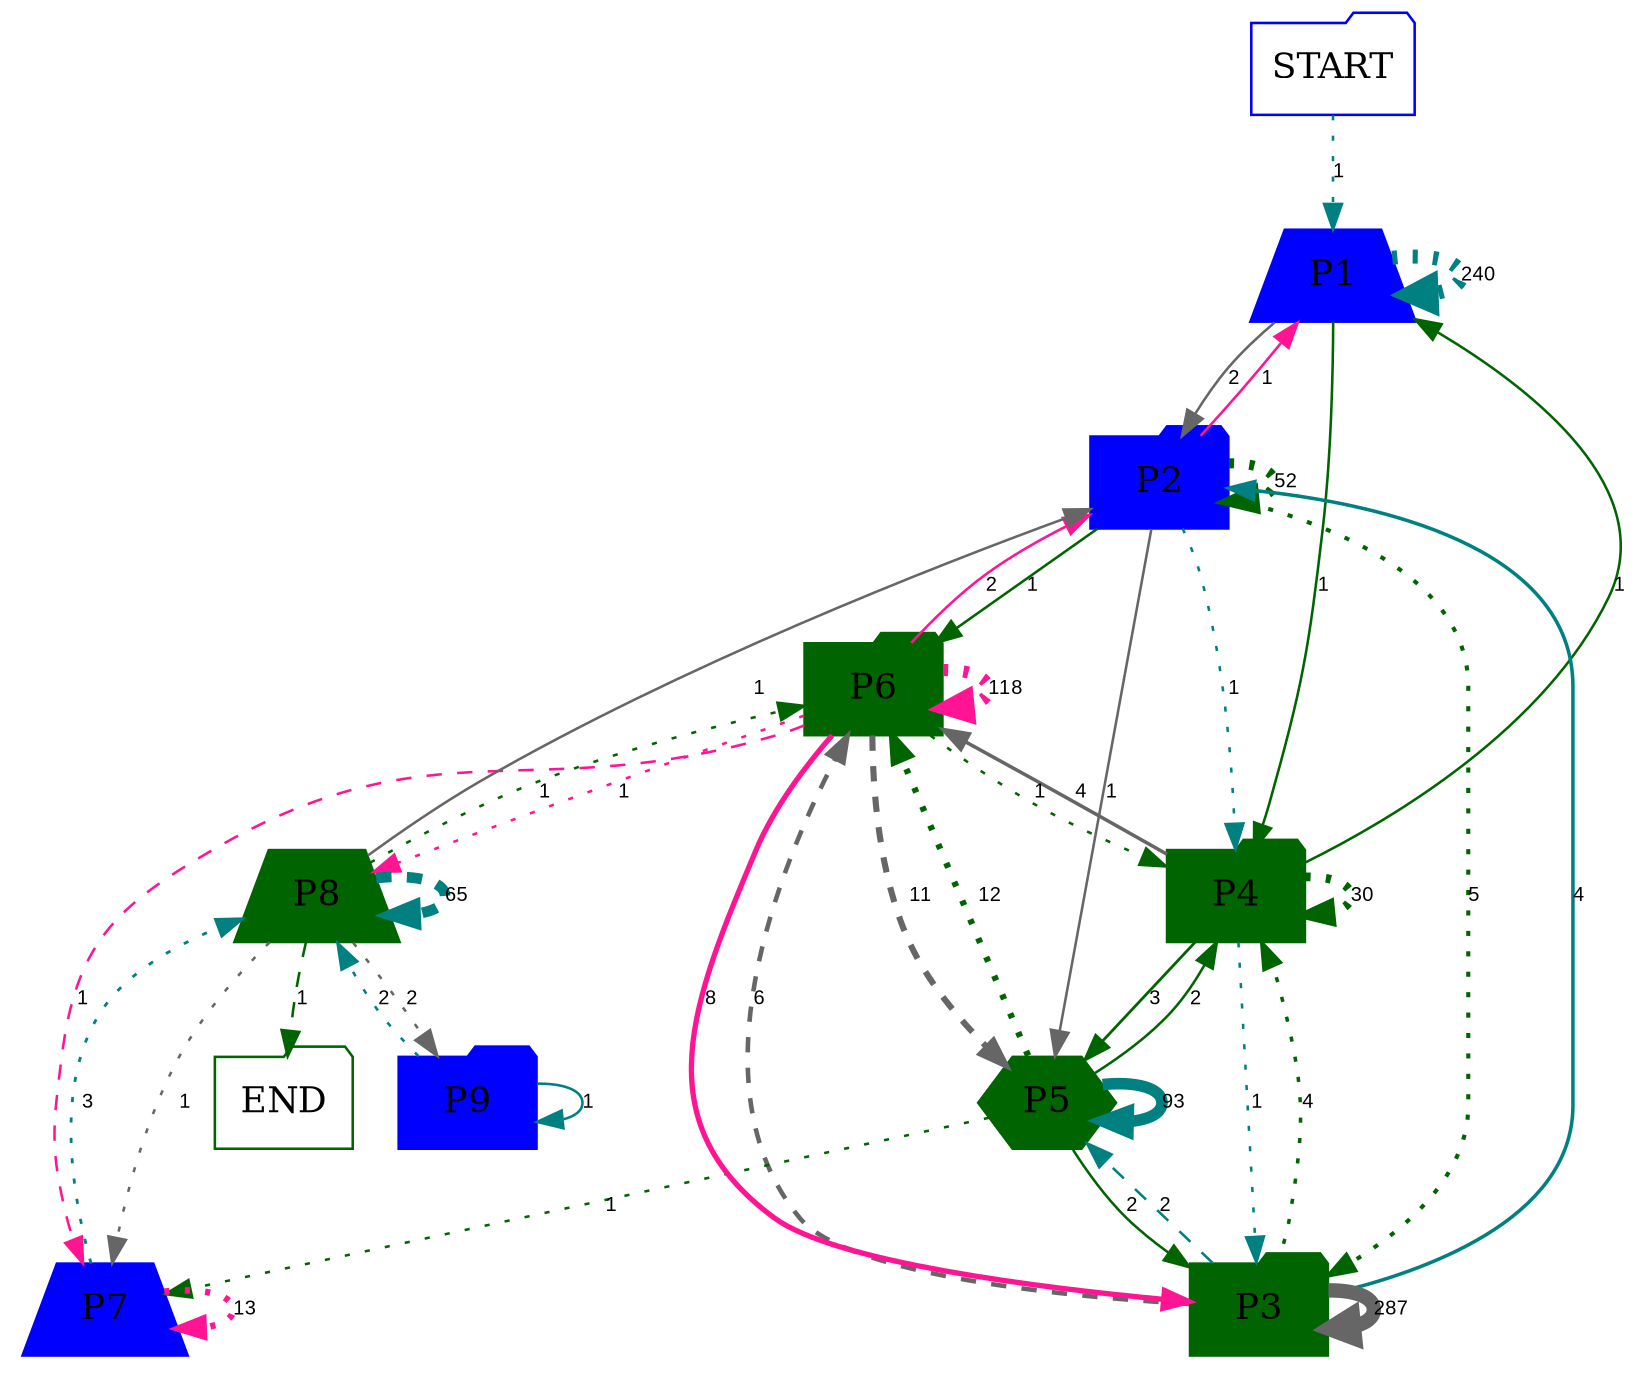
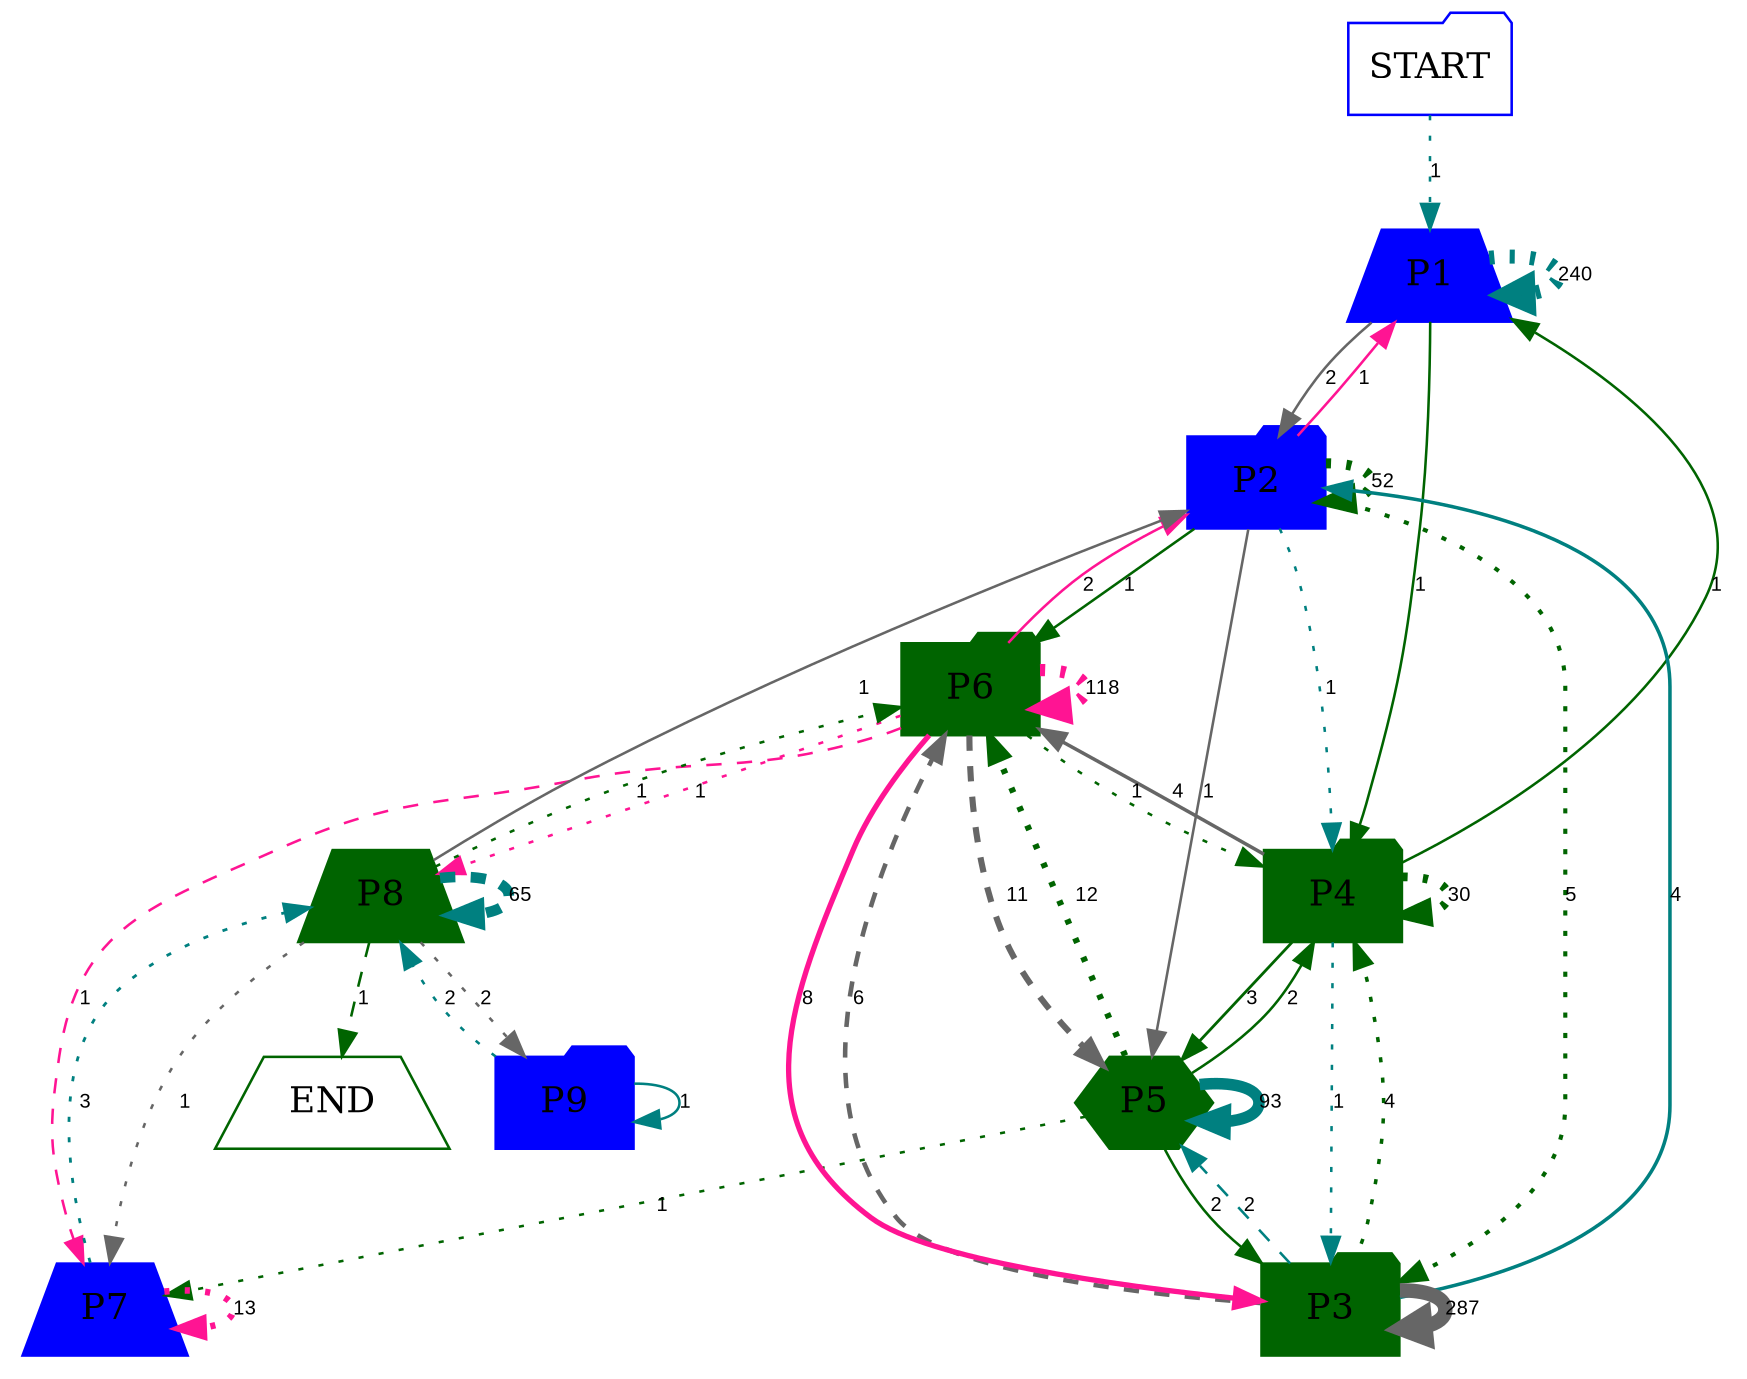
node "END": shape folder -> trapezium
